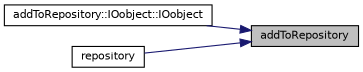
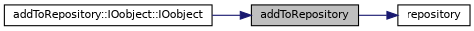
edge "repository" -> "addToRepository": reversed
